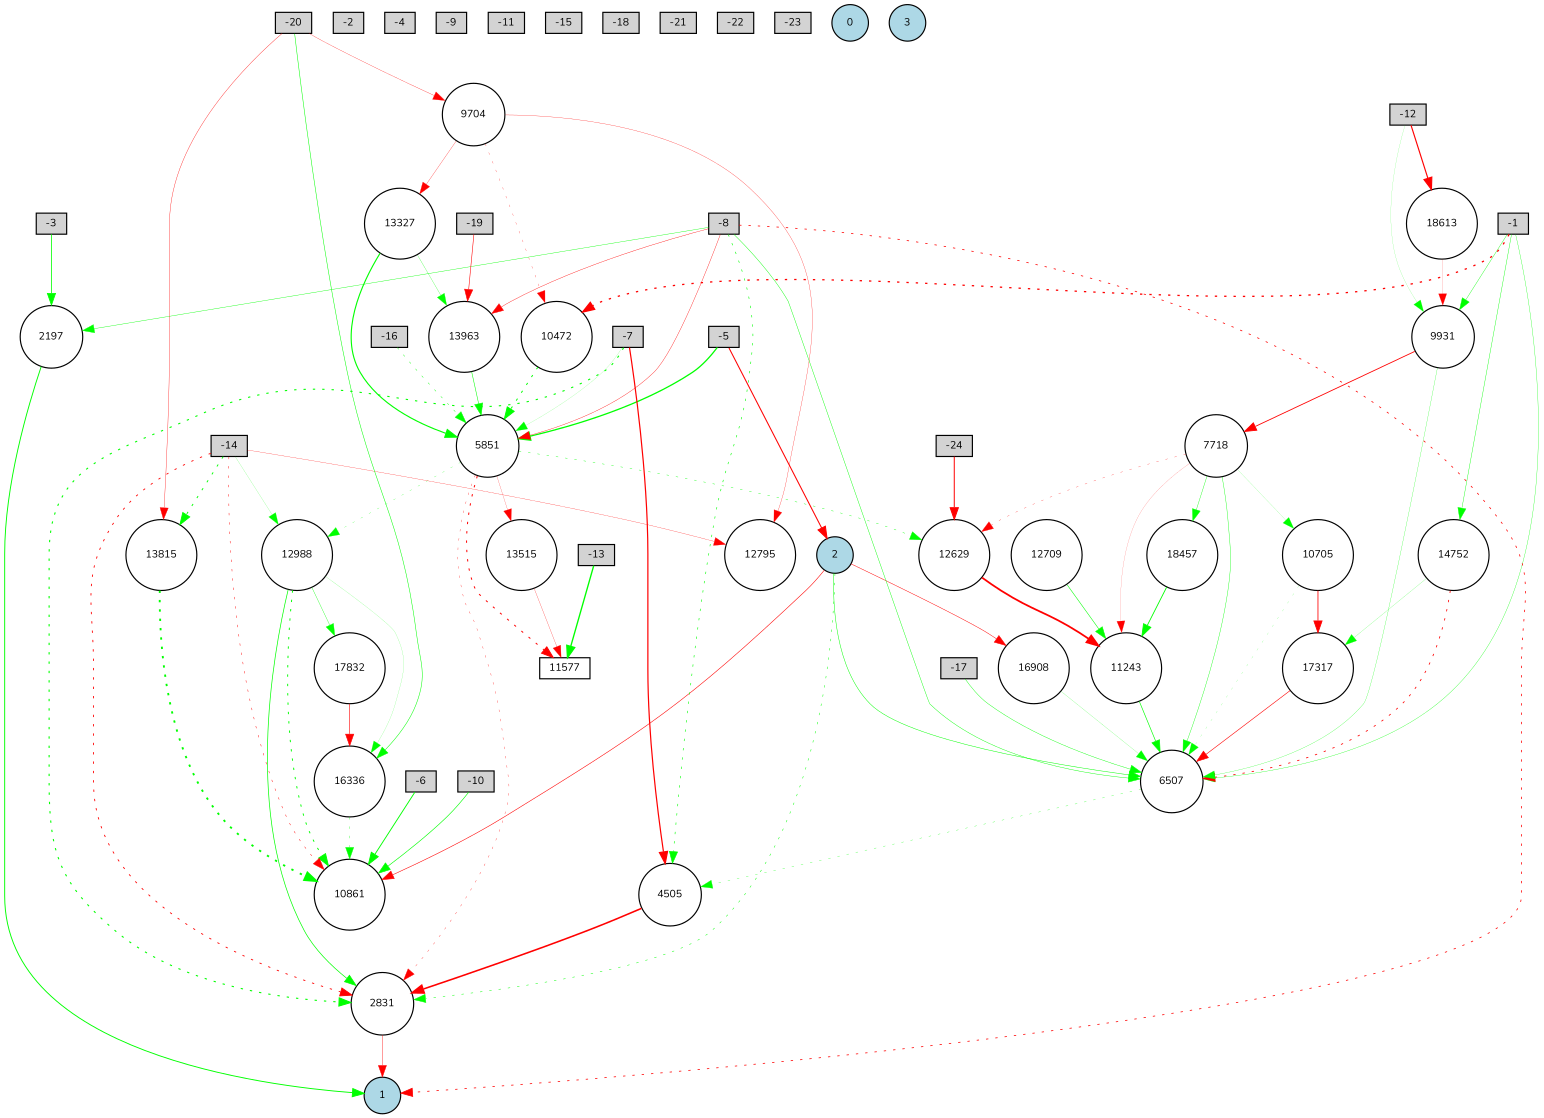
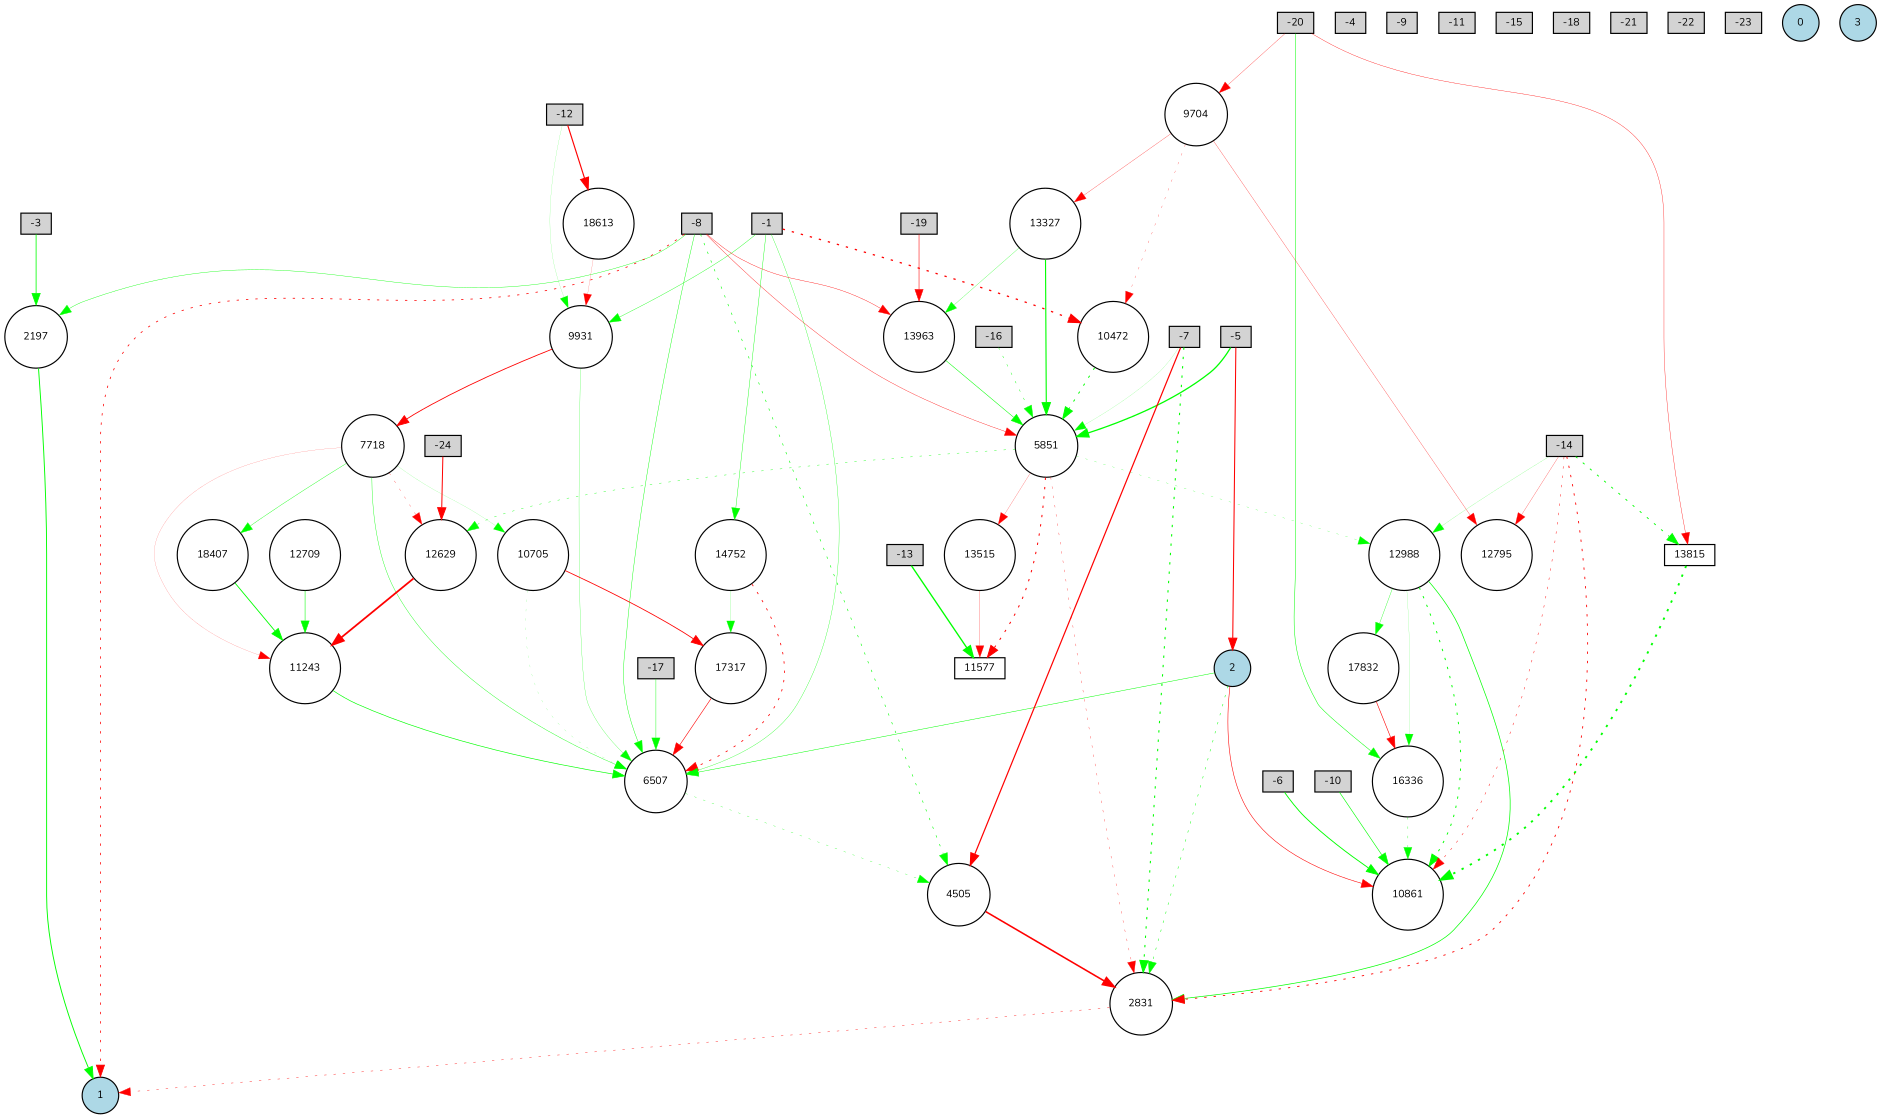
node "-2": removed
node "13815": shape circle -> box
node "18457": label "18457" -> "18407"
node "16908": removed
edge "2831" -> "1": style solid -> dotted
